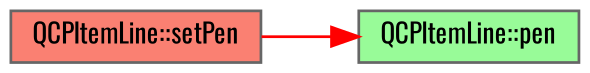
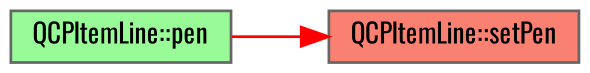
edge "QCPItemLine::setPen" -> "QCPItemLine::pen": reversed
